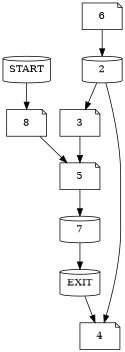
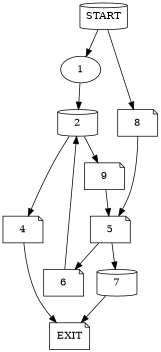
node "1": added
node "3": label "3" -> "9"
edge "5" -> "6": added
node "EXIT": shape cylinder -> note
edge "EXIT" -> "4": reversed
